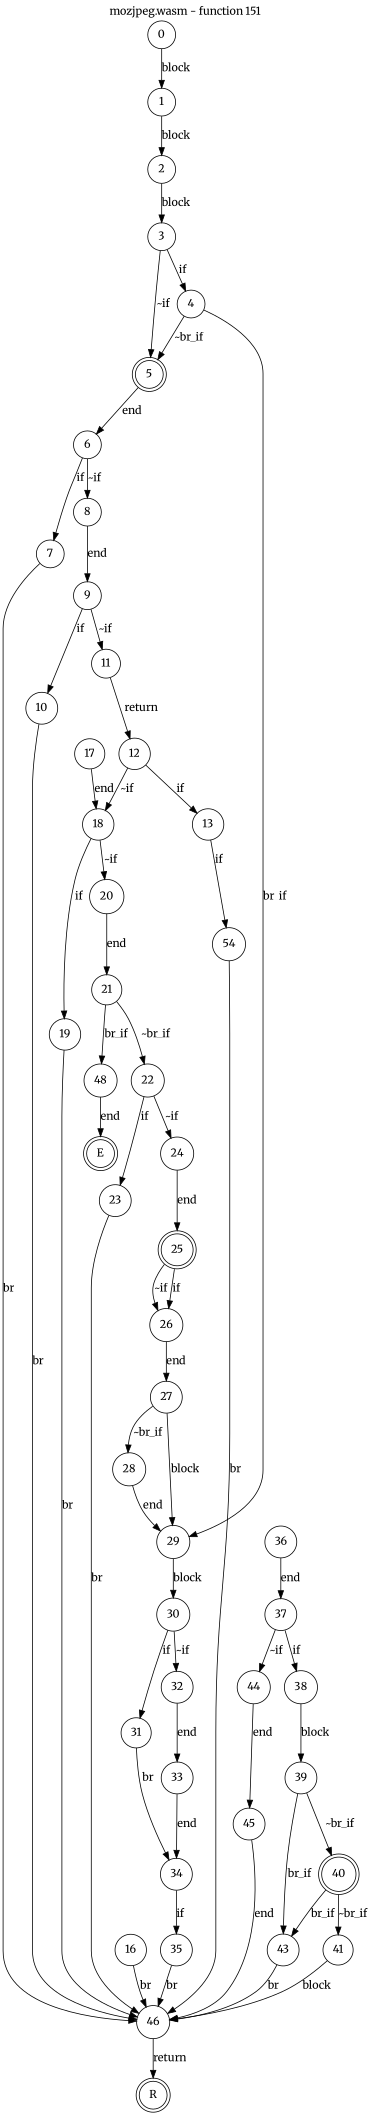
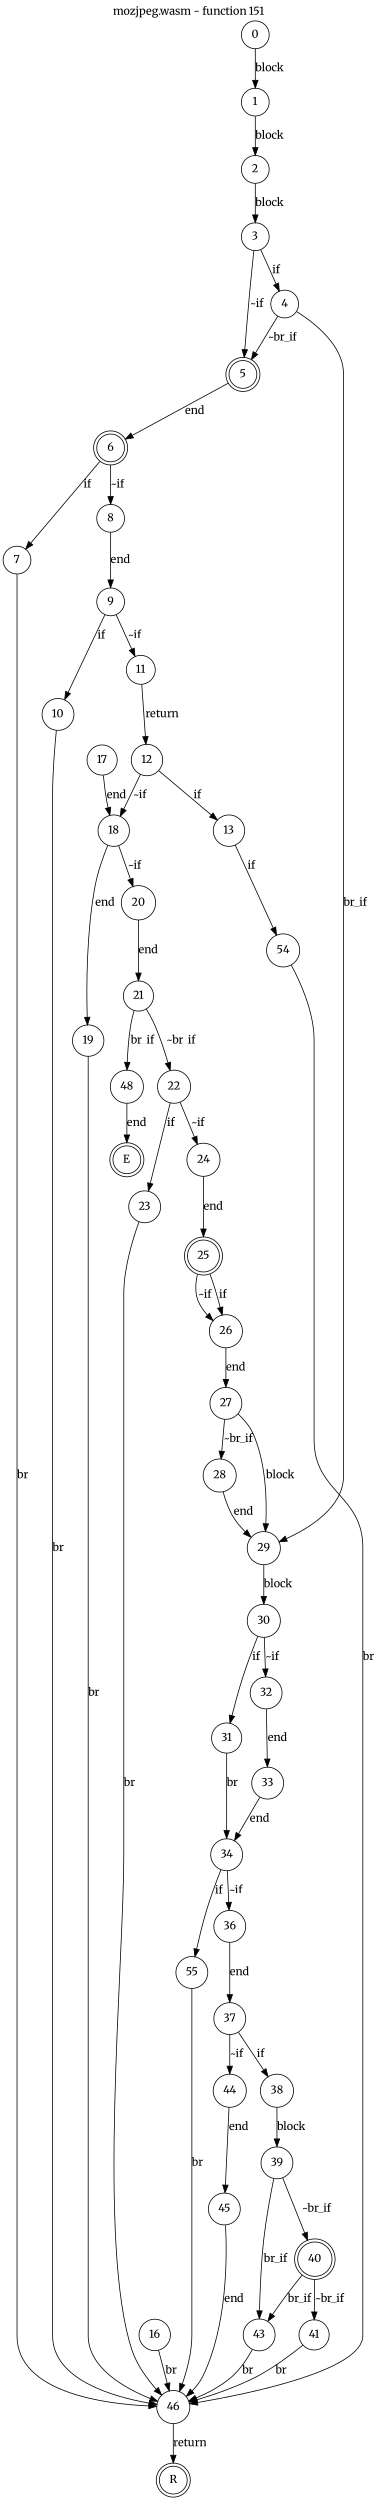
node "6": shape circle -> doublecircle
edge "18" -> "19": label "if" -> "end"
edge "34" -> "36": added, label "~if"
node "35": label "35" -> "55"
edge "41" -> "46": label "block" -> "br"
